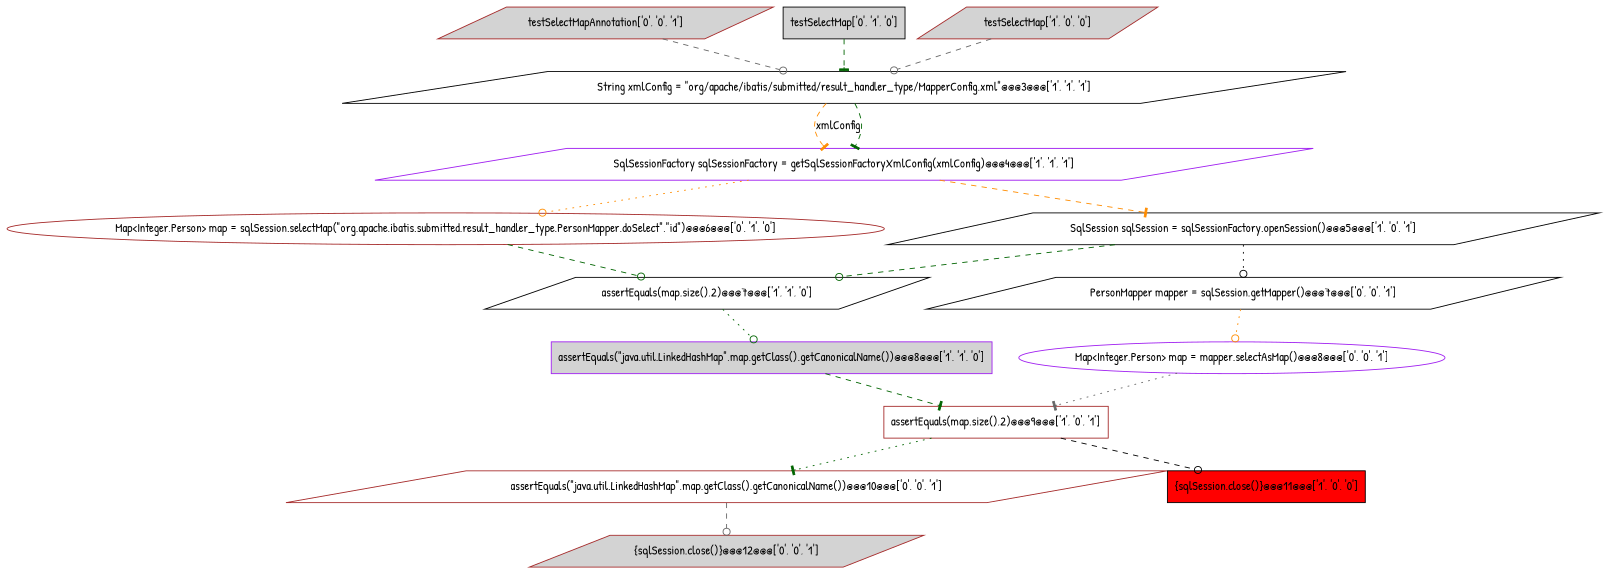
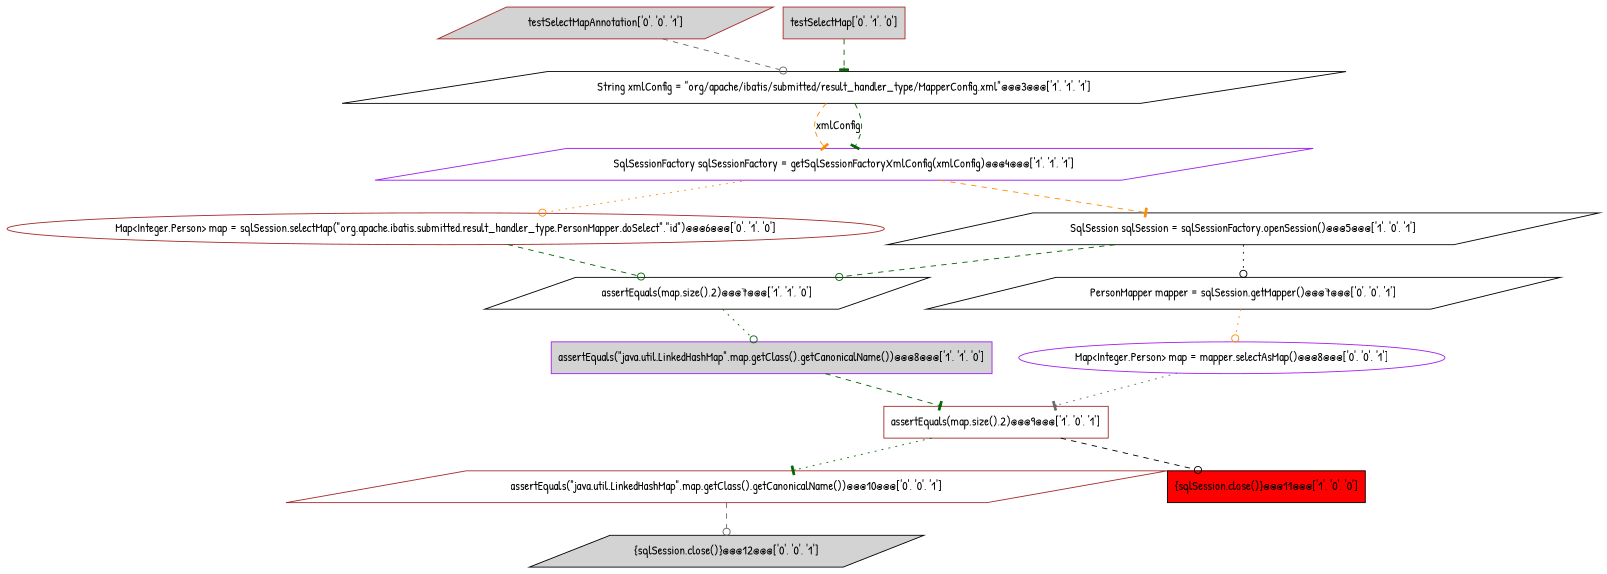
node "testSelectMap['0', '1', '0']": color black -> brown
node "testSelectMap['1', '0', '0']": removed
node "{sqlSession.close()}@@@12@@@['0', '0', '1']": color brown -> black
